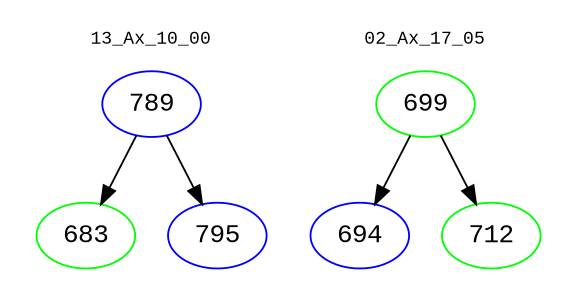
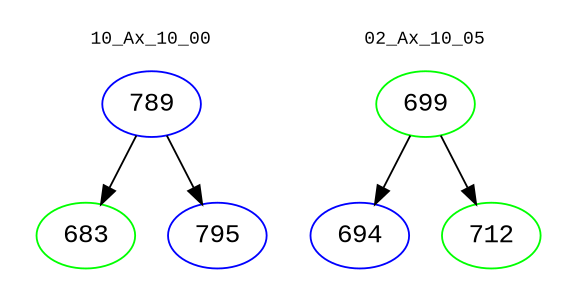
cluster "13_Ax_10_00": label "13_Ax_10_00" -> "10_Ax_10_00"
cluster "02_Ax_17_05": label "02_Ax_17_05" -> "02_Ax_10_05"
